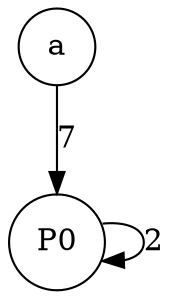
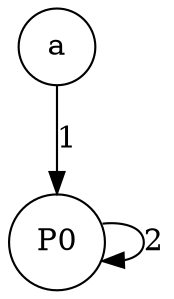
edge "a" -> "P0": label "7" -> "1"
